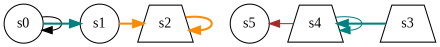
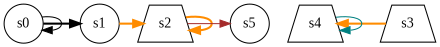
edge "s0" -> "s1": color teal -> black
edge "s4" -> "s5": now "s2" -> "s5"
edge "s3" -> "s4": color teal -> darkorange
